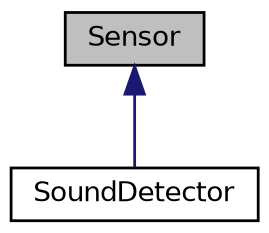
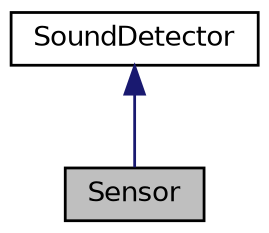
edge "SoundDetector" -> "Sensor": reversed
